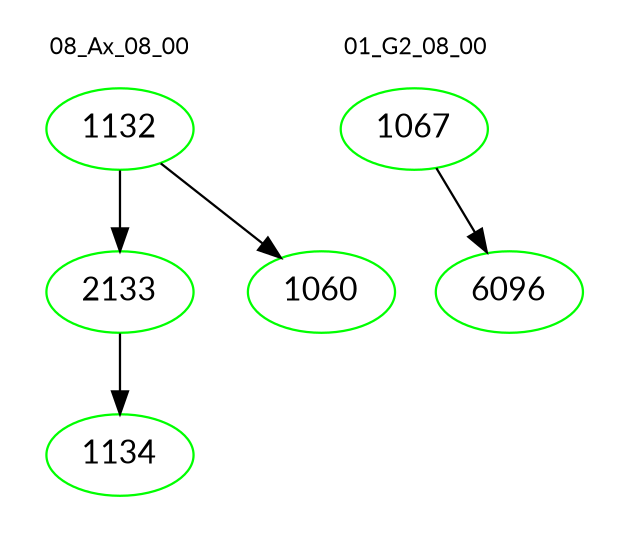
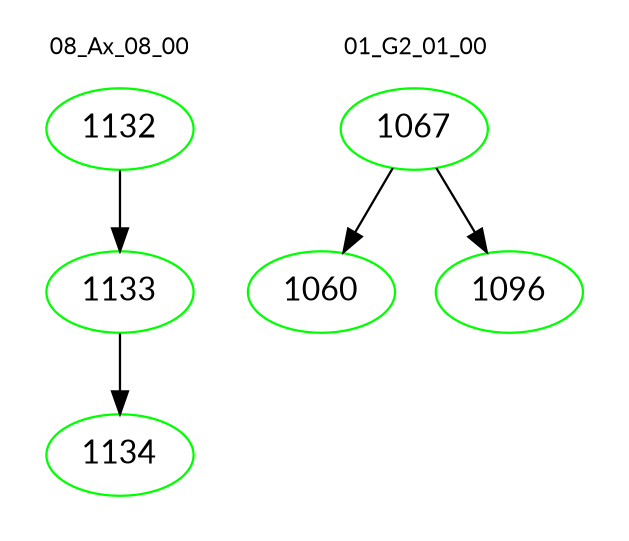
cluster "01_G2_08_00": label "01_G2_08_00" -> "01_G2_01_00"
edge "1132" -> "1060": now "1067" -> "1060"
node "2133": label "2133" -> "1133"
node "6096": label "6096" -> "1096"
